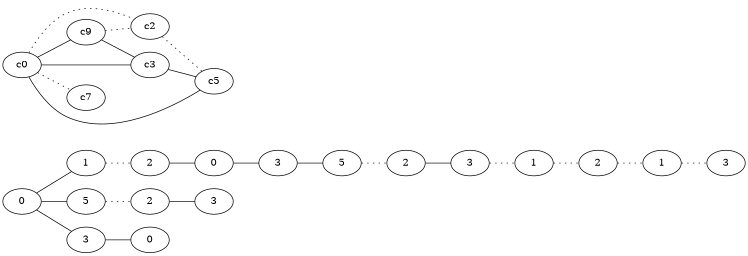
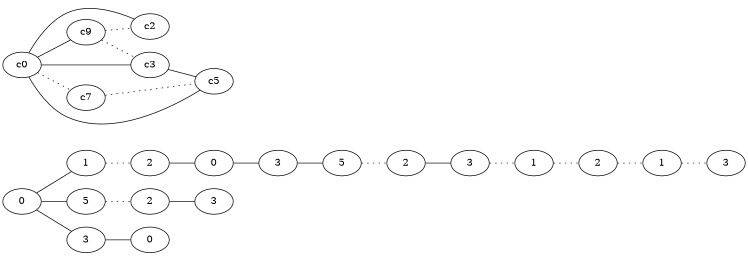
edge "c2" -- "c0": style dotted -> solid
edge "c9" -- "c3": style solid -> dotted
edge "c2" -- "c5": now "c7" -- "c5"
